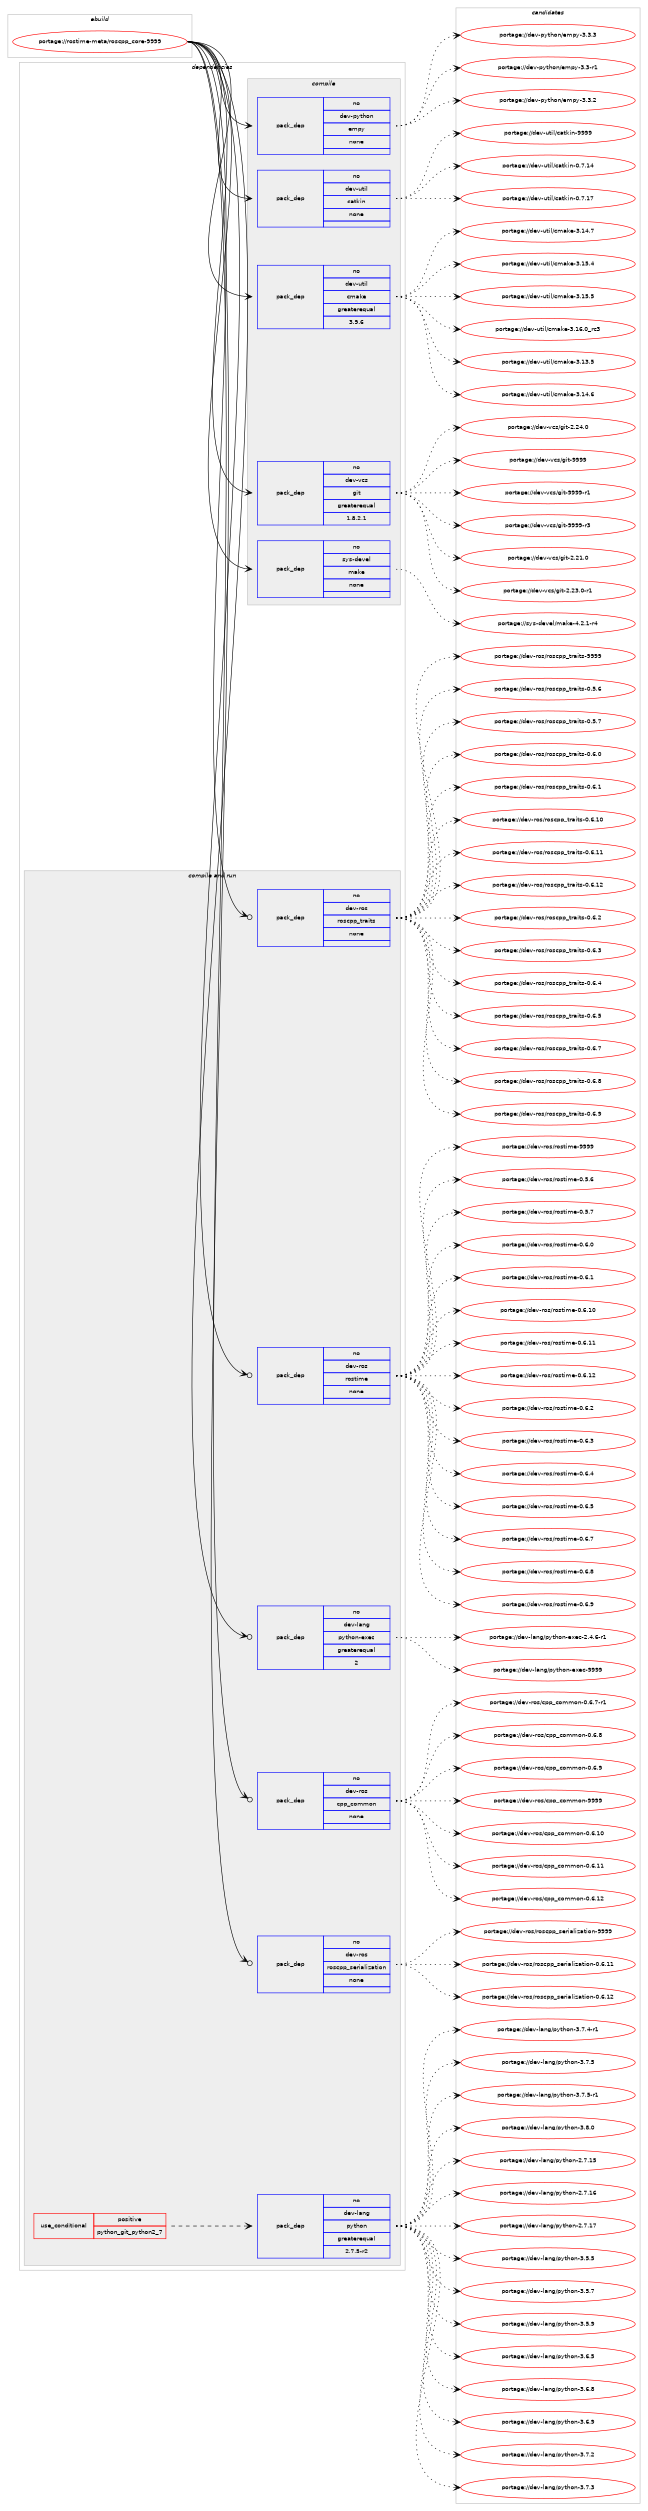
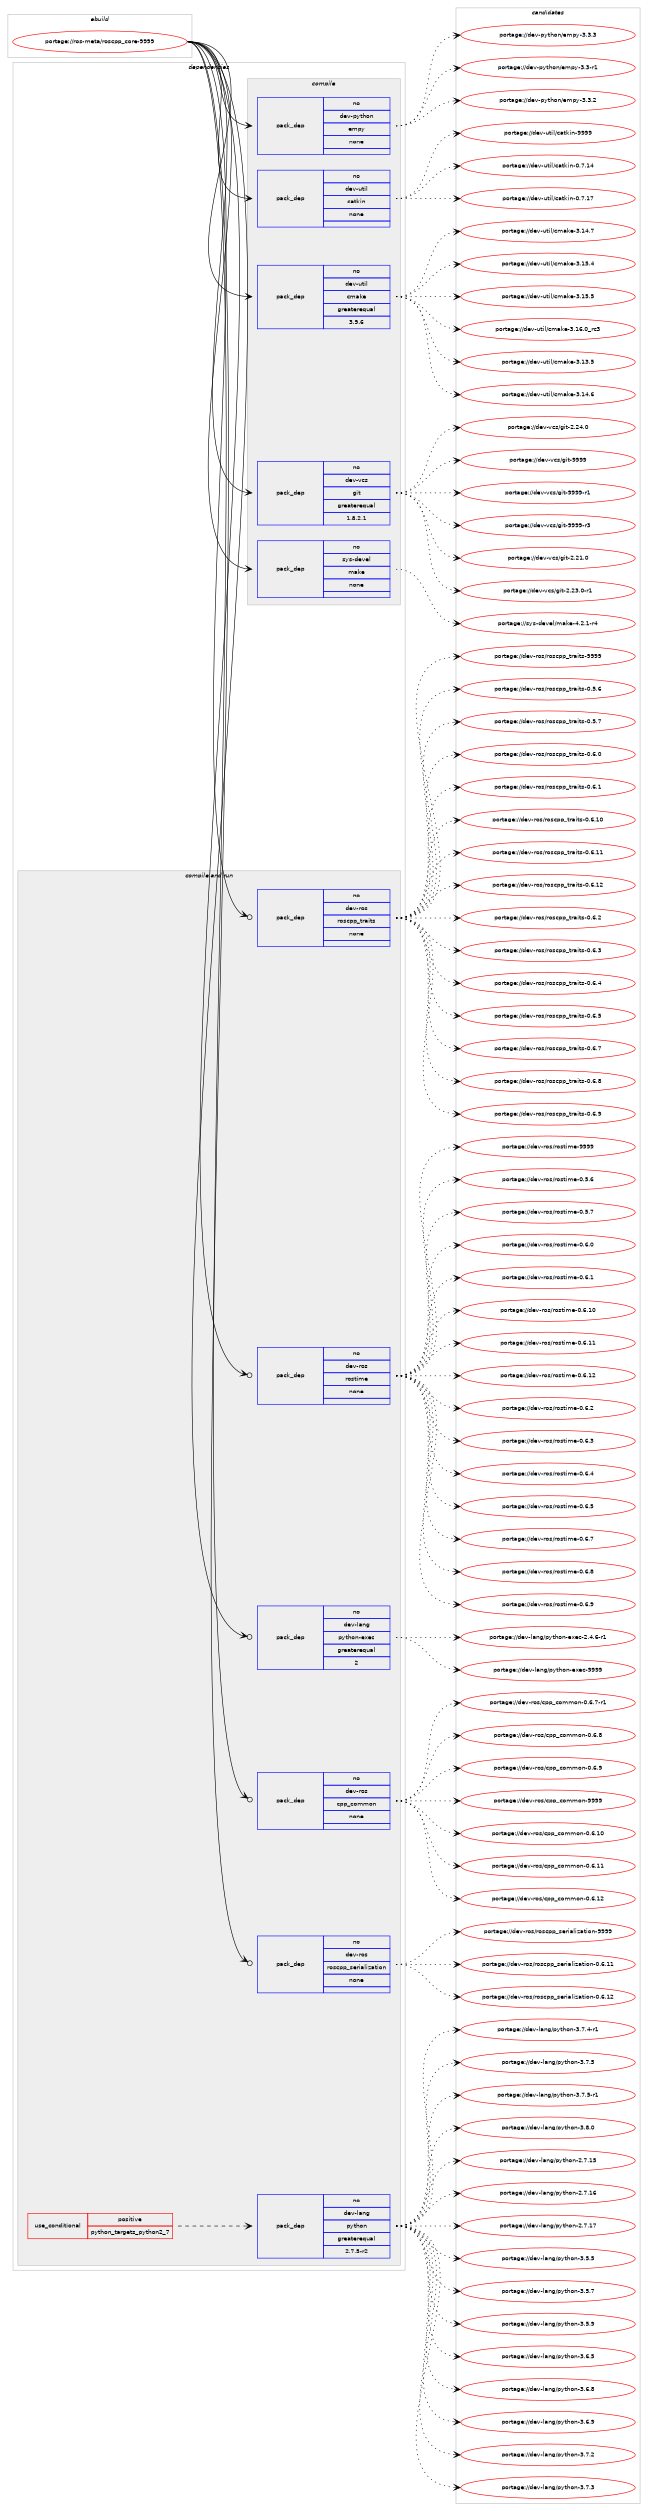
node "portage://rostime-meta/roscpp_core-9999": label "portage://rostime-meta/roscpp_core-9999" -> "portage://ros-meta/roscpp_core-9999"
node "use_conditional": text "python_git_python2_7" -> "python_targets_python2_7"
